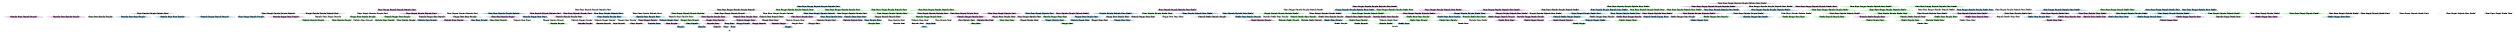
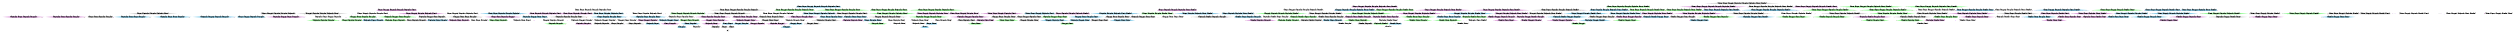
node "{'ltable_Album_Name', 'ltable_Genre', 'ltable_Song_Name'}": fillcolor white -> skyblue
node "{'ltable_Album_Name', 'ltable_Price', 'ltable_Artist_Name'}": shape hexagon -> cylinder
node "{'ltable_Price', 'ltable_Genre', 'ltable_Song_Name'}": fillcolor skyblue -> white
node "{'ltable_Album_Name', 'ltable_Released', 'ltable_Time'}": fillcolor palegreen -> plum
node "{'ltable_CopyRight', 'ltable_Genre'}": fillcolor white -> skyblue
node "{'ltable_Album_Name', 'ltable_Released'}": shape hexagon -> cylinder
node "{'ltable_Artist_Name'}": fillcolor skyblue -> white
